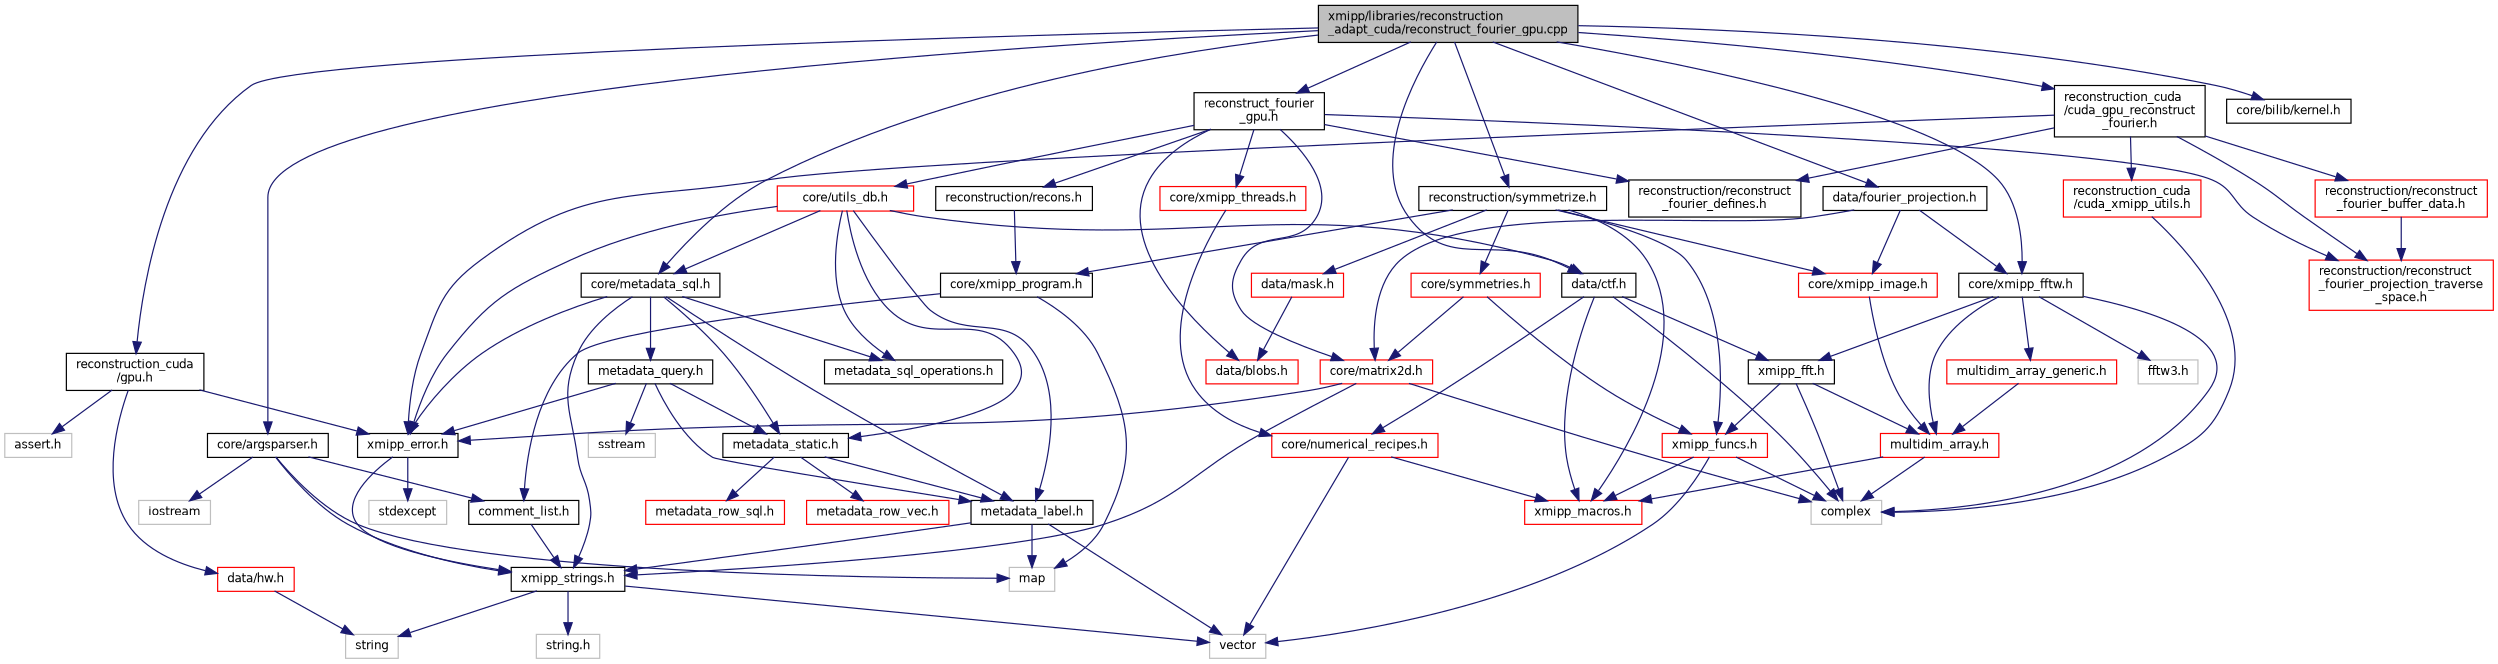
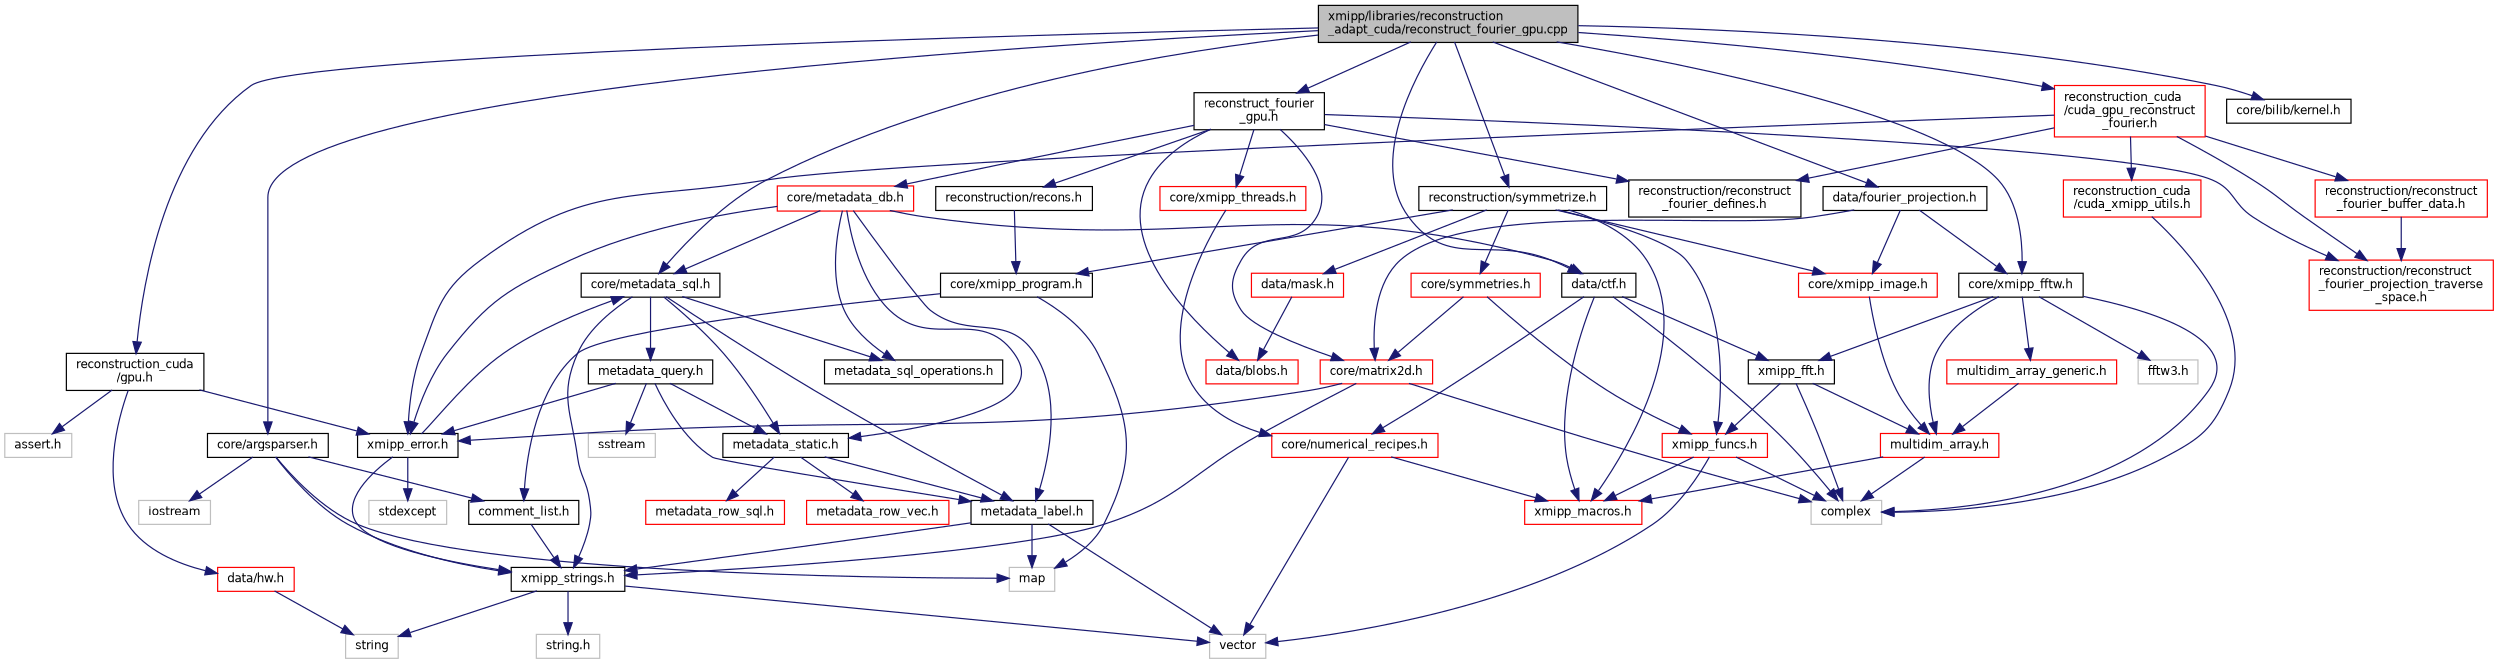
node "reconstruction_cuda /cuda_gpu_reconstruct _fourier.h": color black -> red
node "core/utils_db.h": label "core/utils_db.h" -> "core/metadata_db.h"
edge "core/metadata_sql.h" -> "xmipp_error.h": reversed
